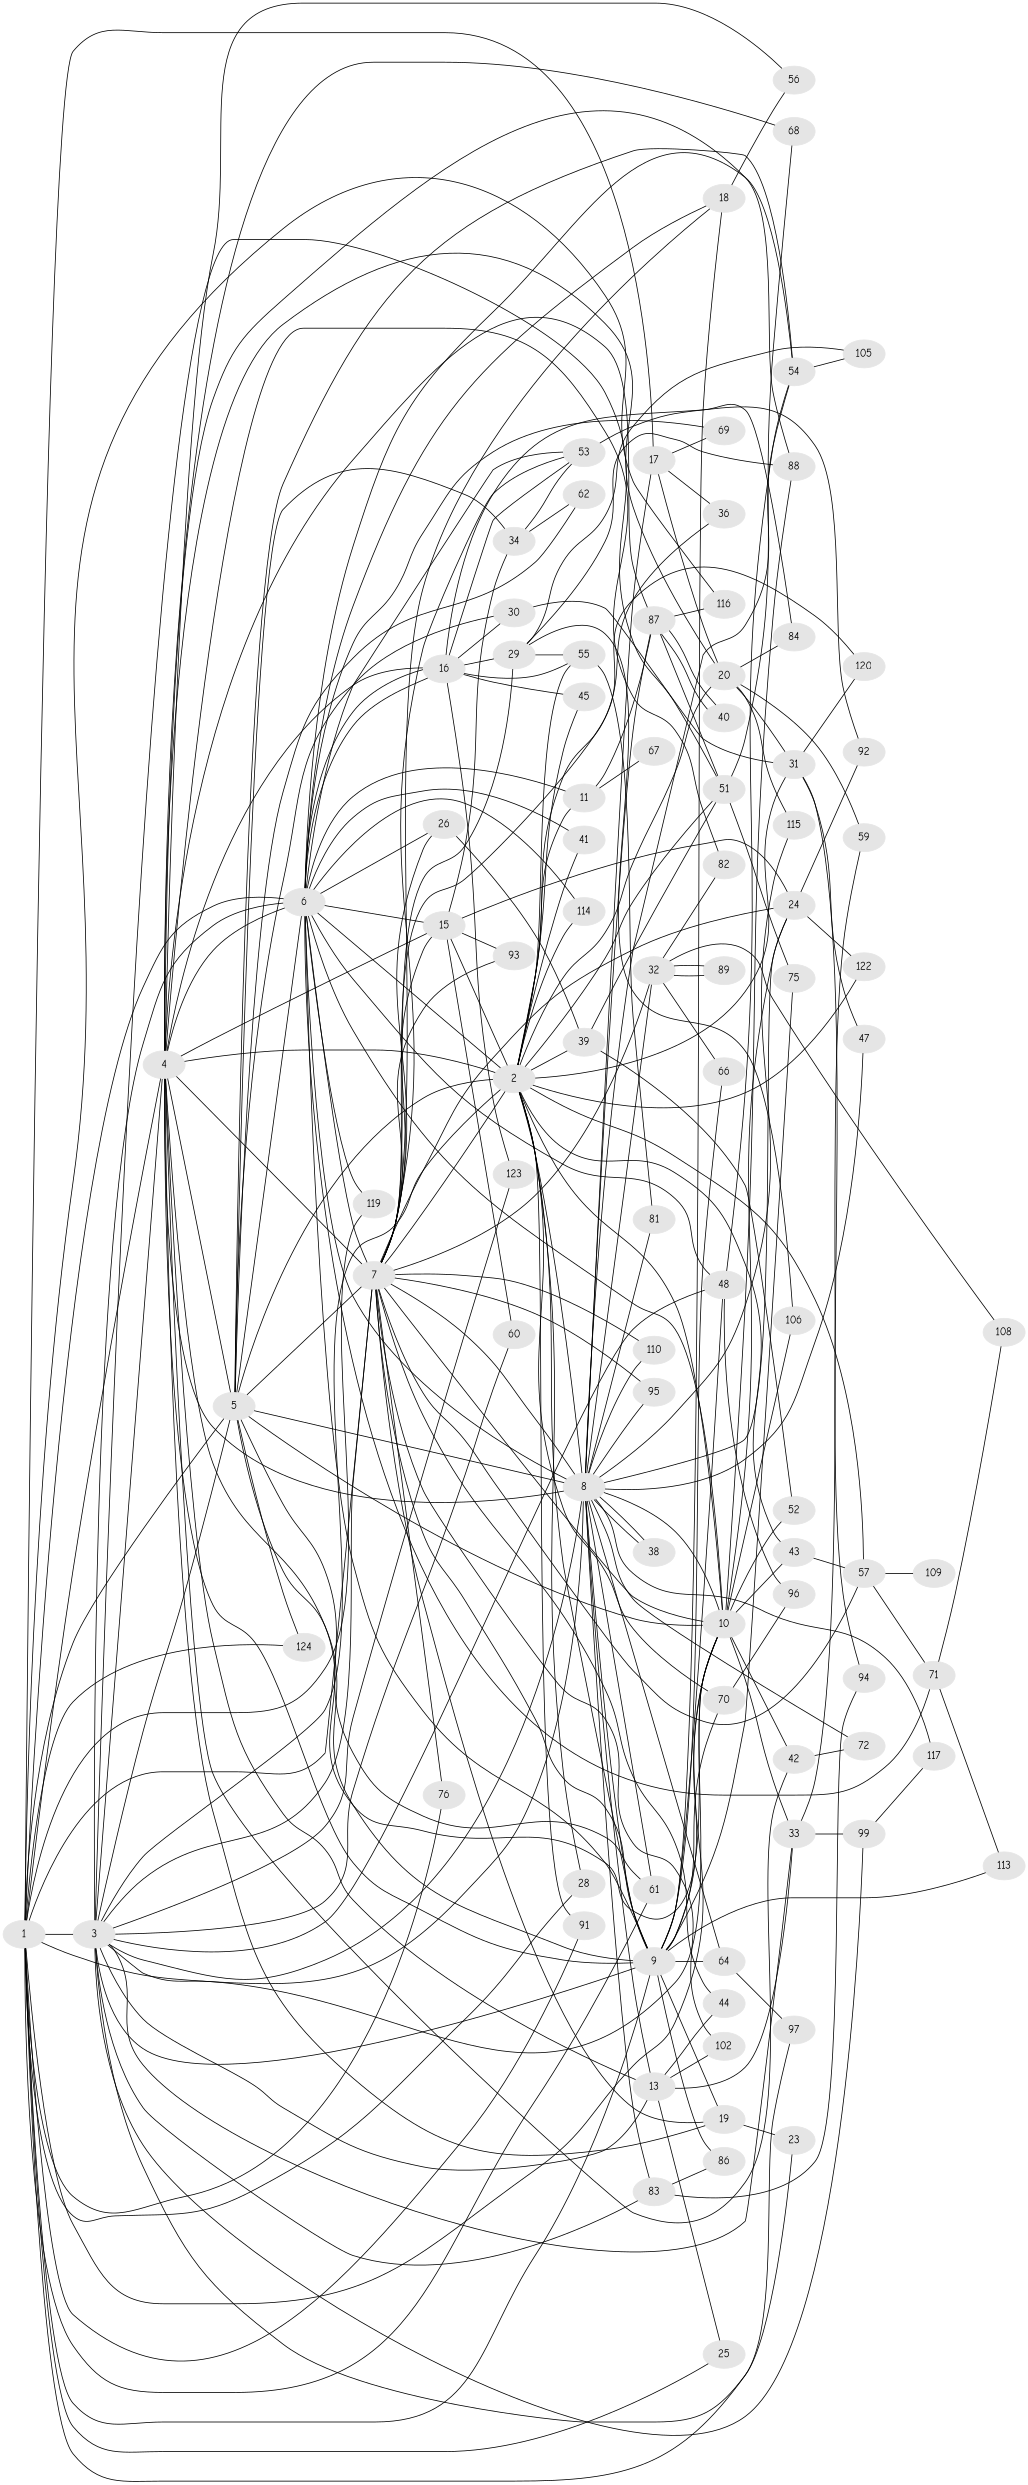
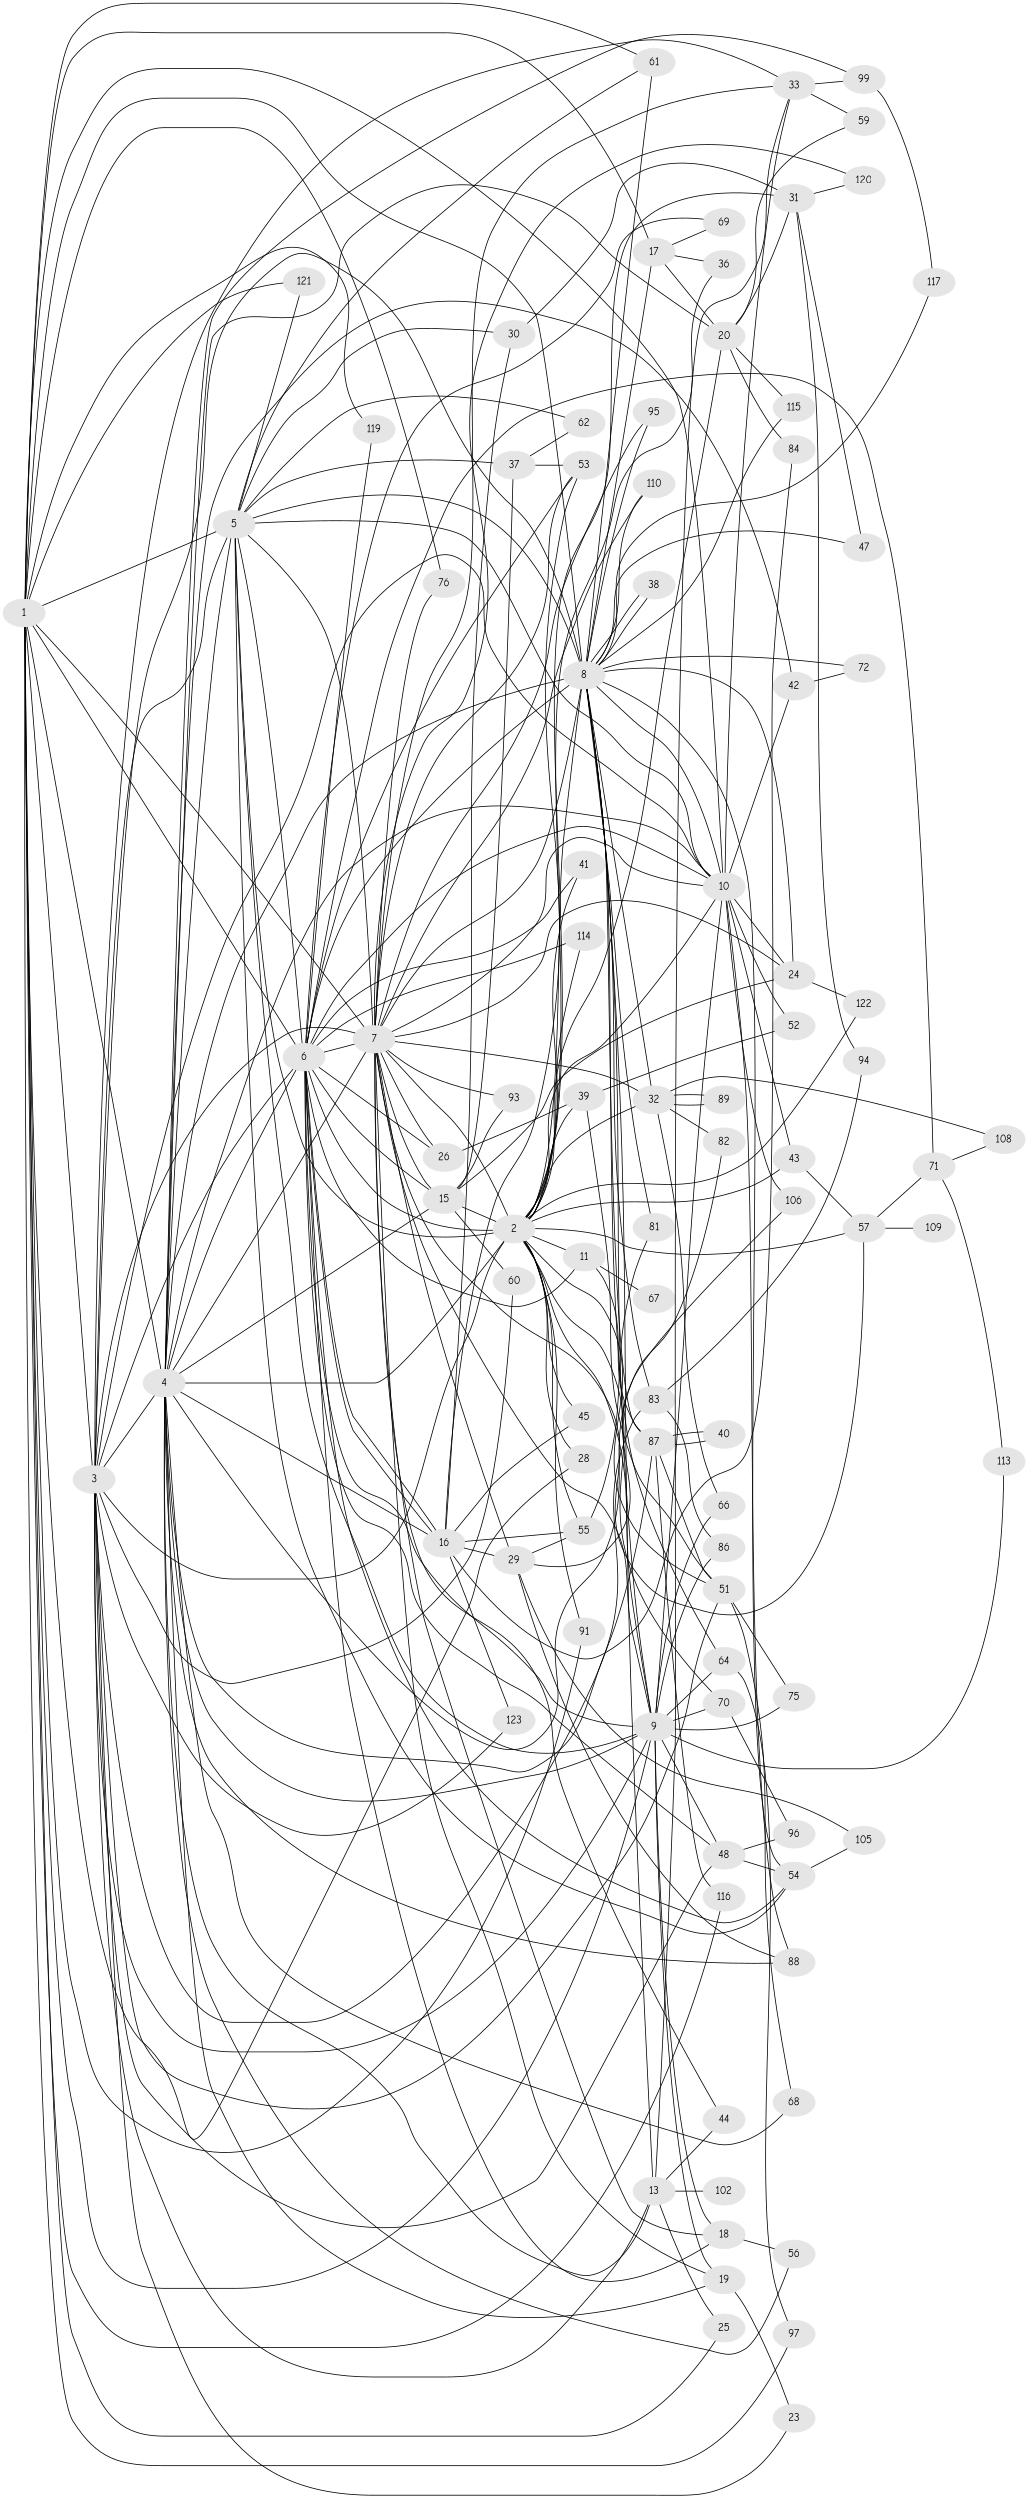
node "34": label "34" -> "37"
node "92": removed
edge "32" -- "2": added
node "124": label "124" -> "121"
edge "7" -- "102": now "7" -- "33"
edge "99" -- "3": now "99" -- "4"
